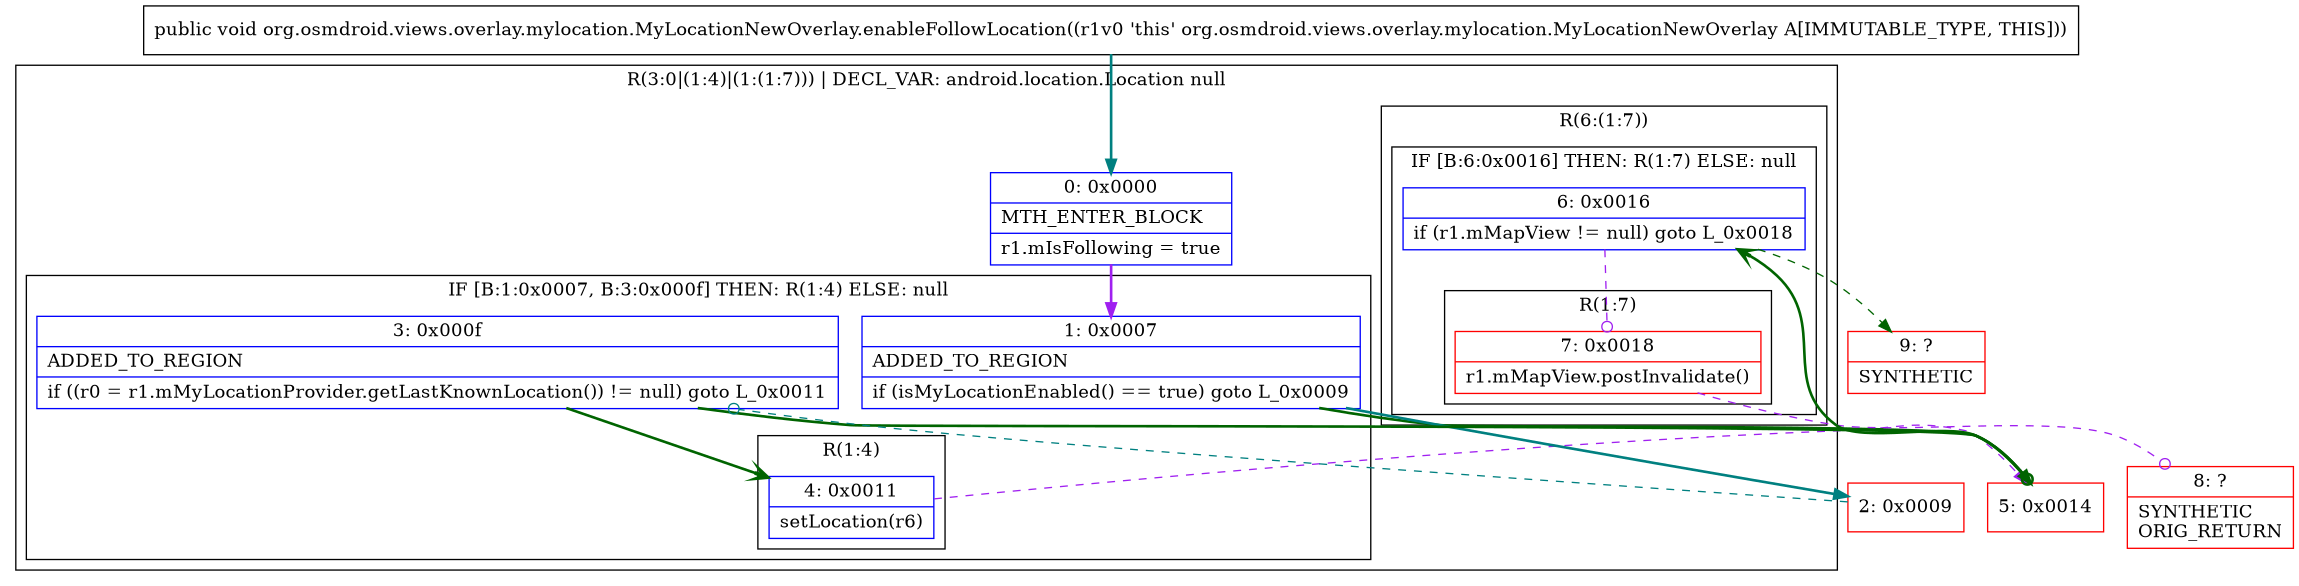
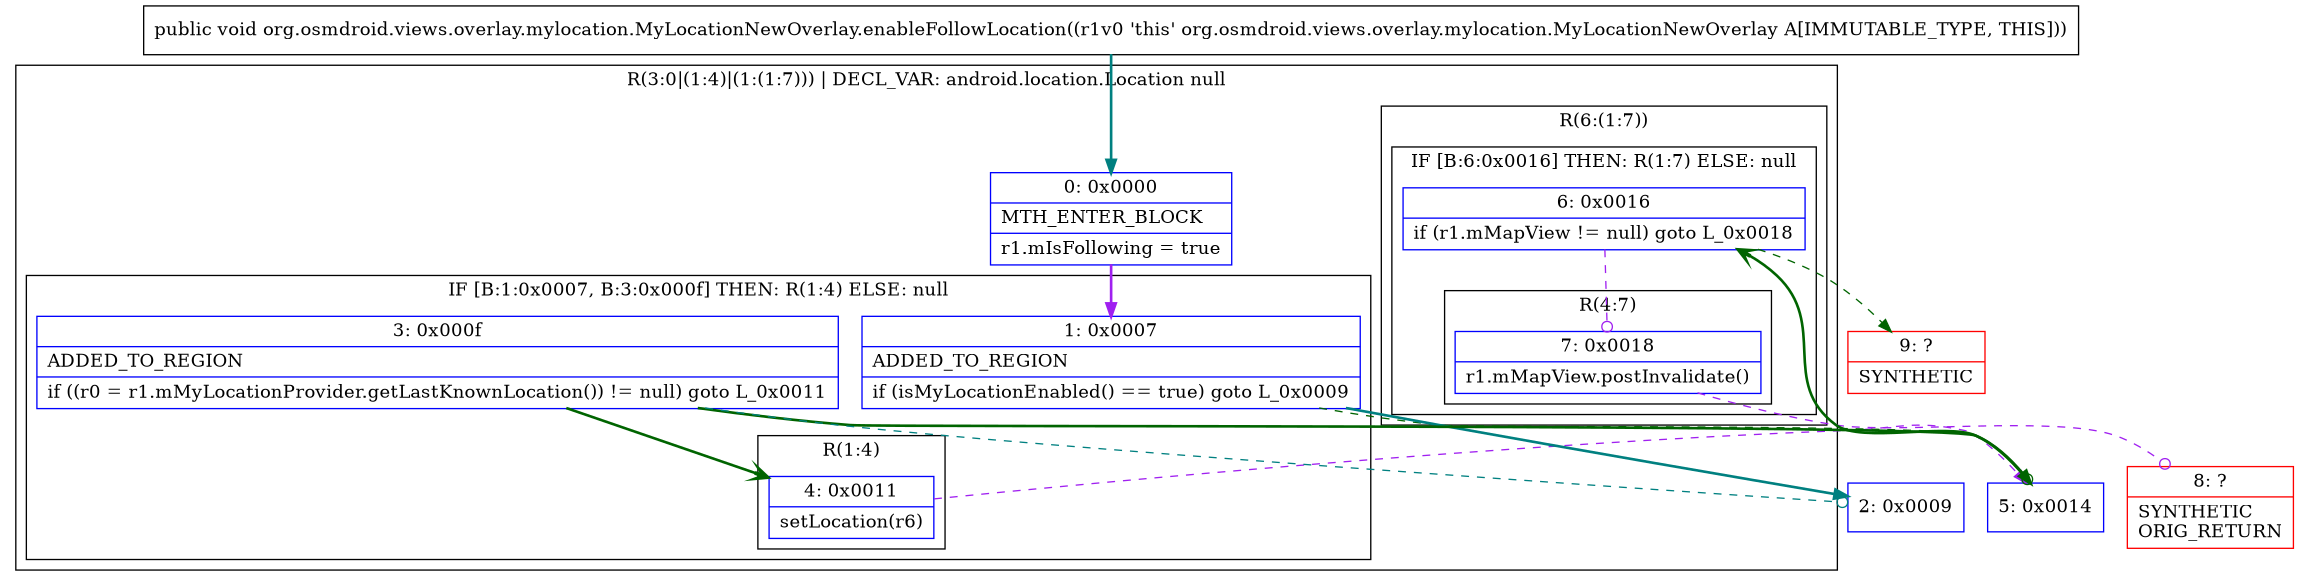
cluster "R(1:7)": label "R(1:7)" -> "R(4:7)"
node "7: 0x0018": color red -> blue
edge "1: 0x0007" -> "5: 0x0014": style bold -> dashed
edge "2: 0x0009" -> "3: 0x000f": reversed
node "2: 0x0009": color red -> blue
node "5: 0x0014": color red -> blue
